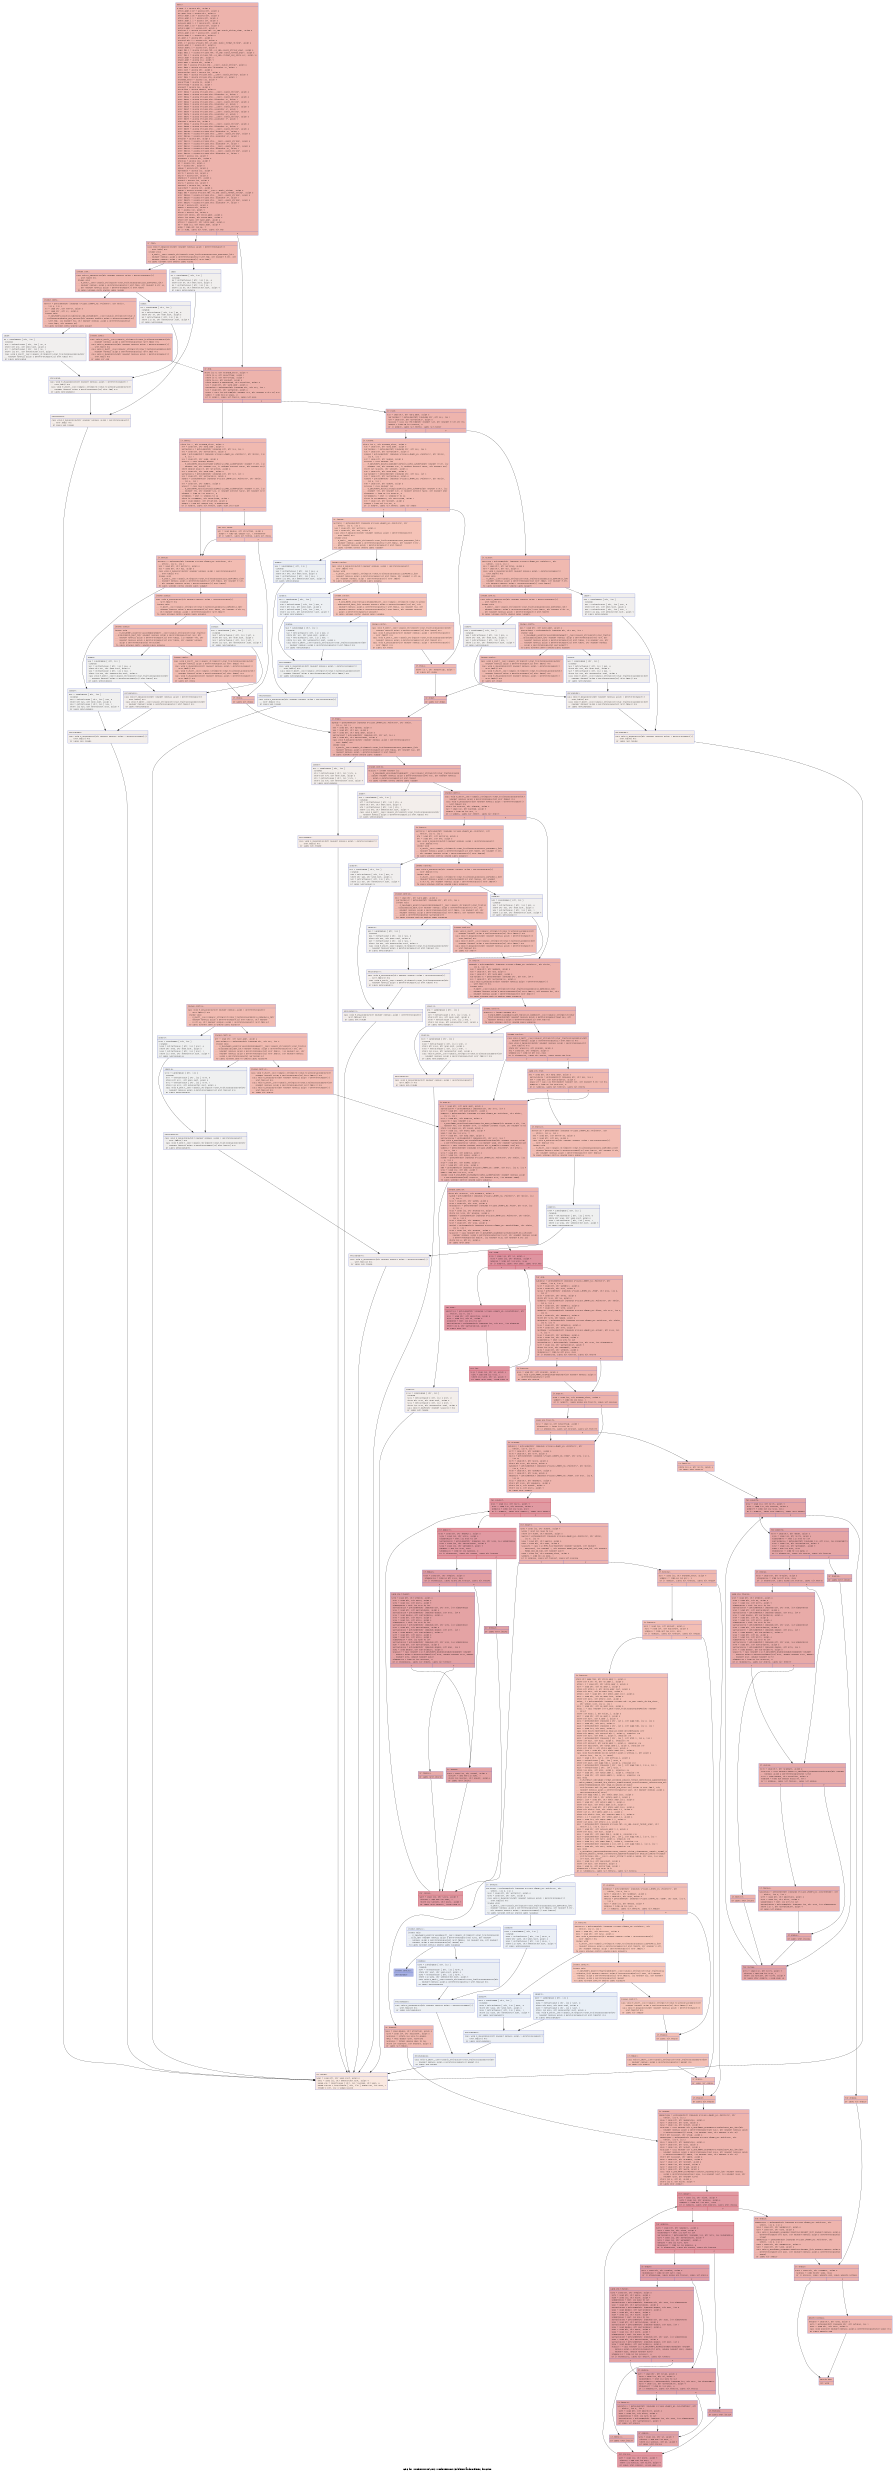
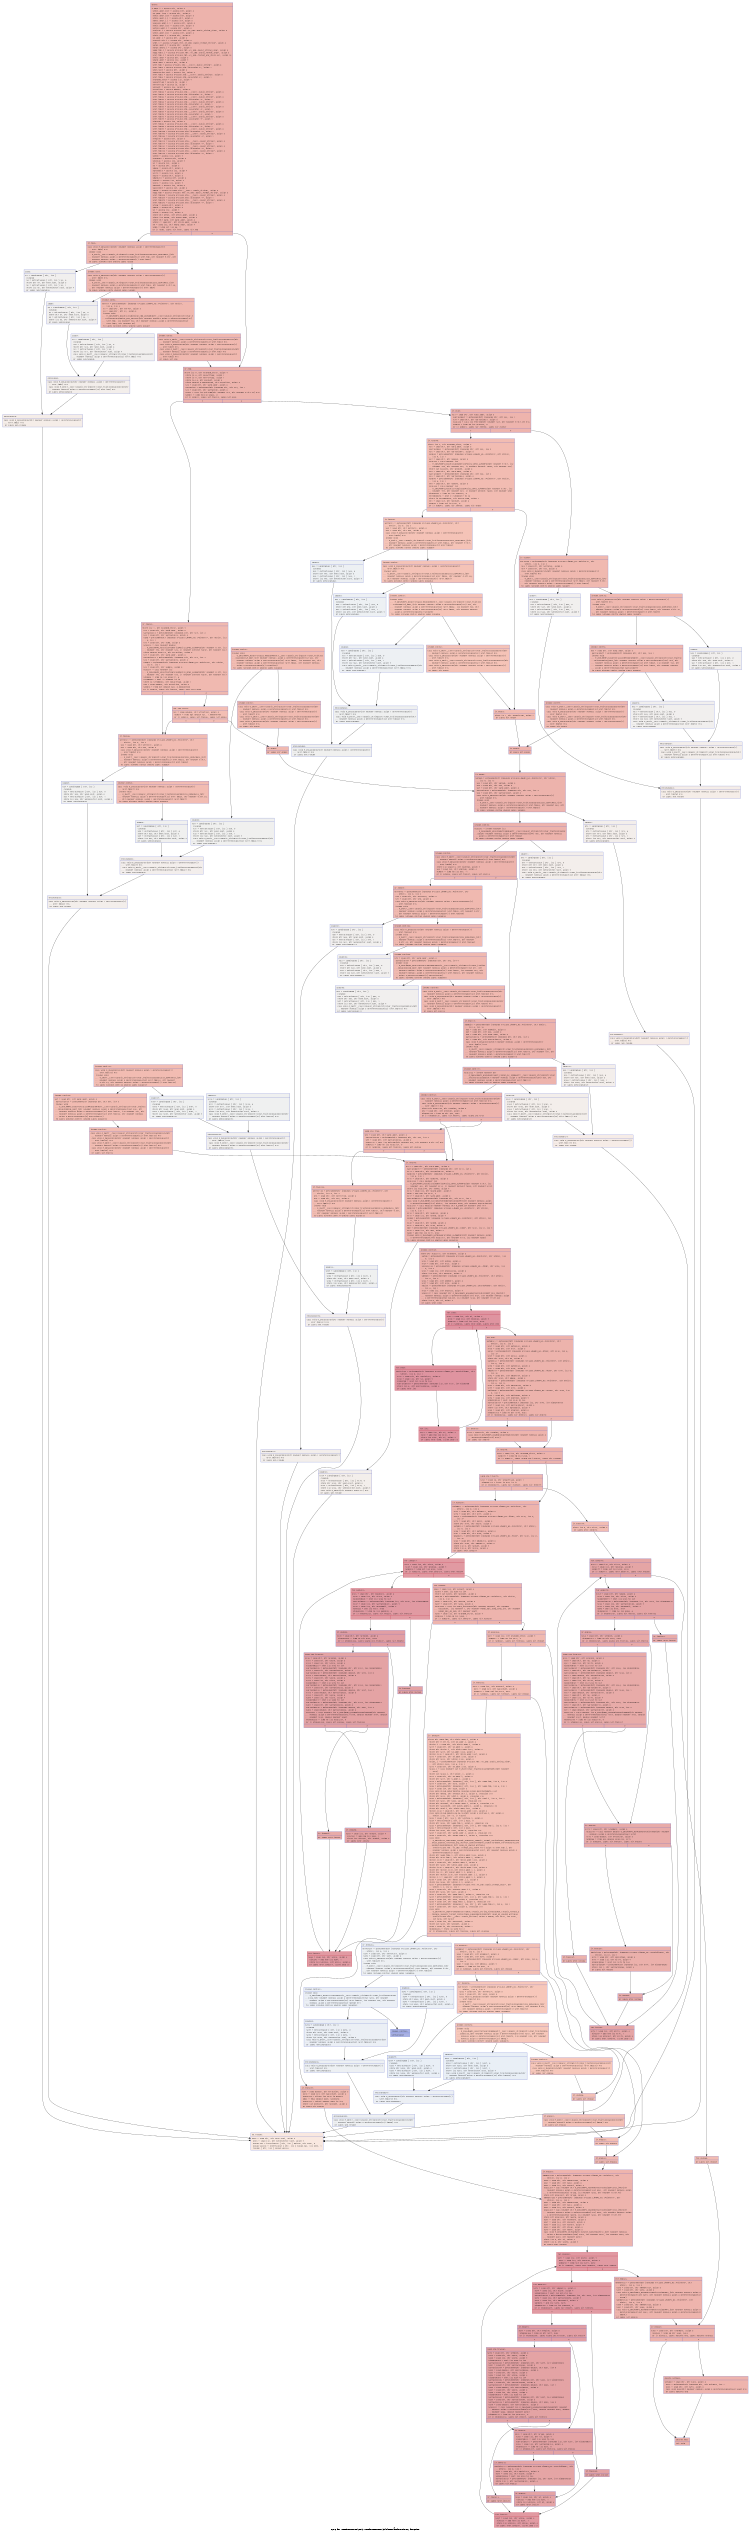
edge "invoke.cont25:" -> "invoke.cont29:": removed
node "ehcleanup111:": removed
edge "invoke.cont138:" -> "lpad140:": removed
